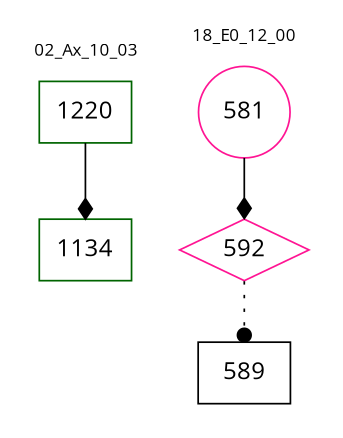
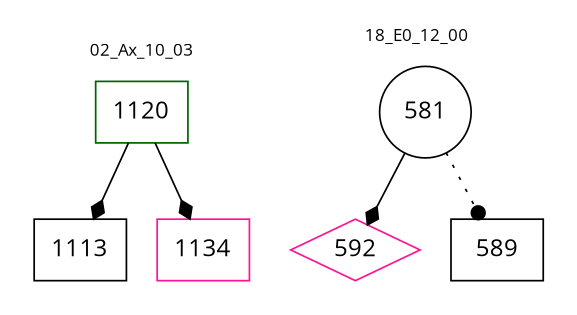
node "1220": label "1220" -> "1120"
node "581": color deeppink -> black
node "1113": added
node "1134": color darkgreen -> deeppink
edge "592" -> "589": now "581" -> "589"
